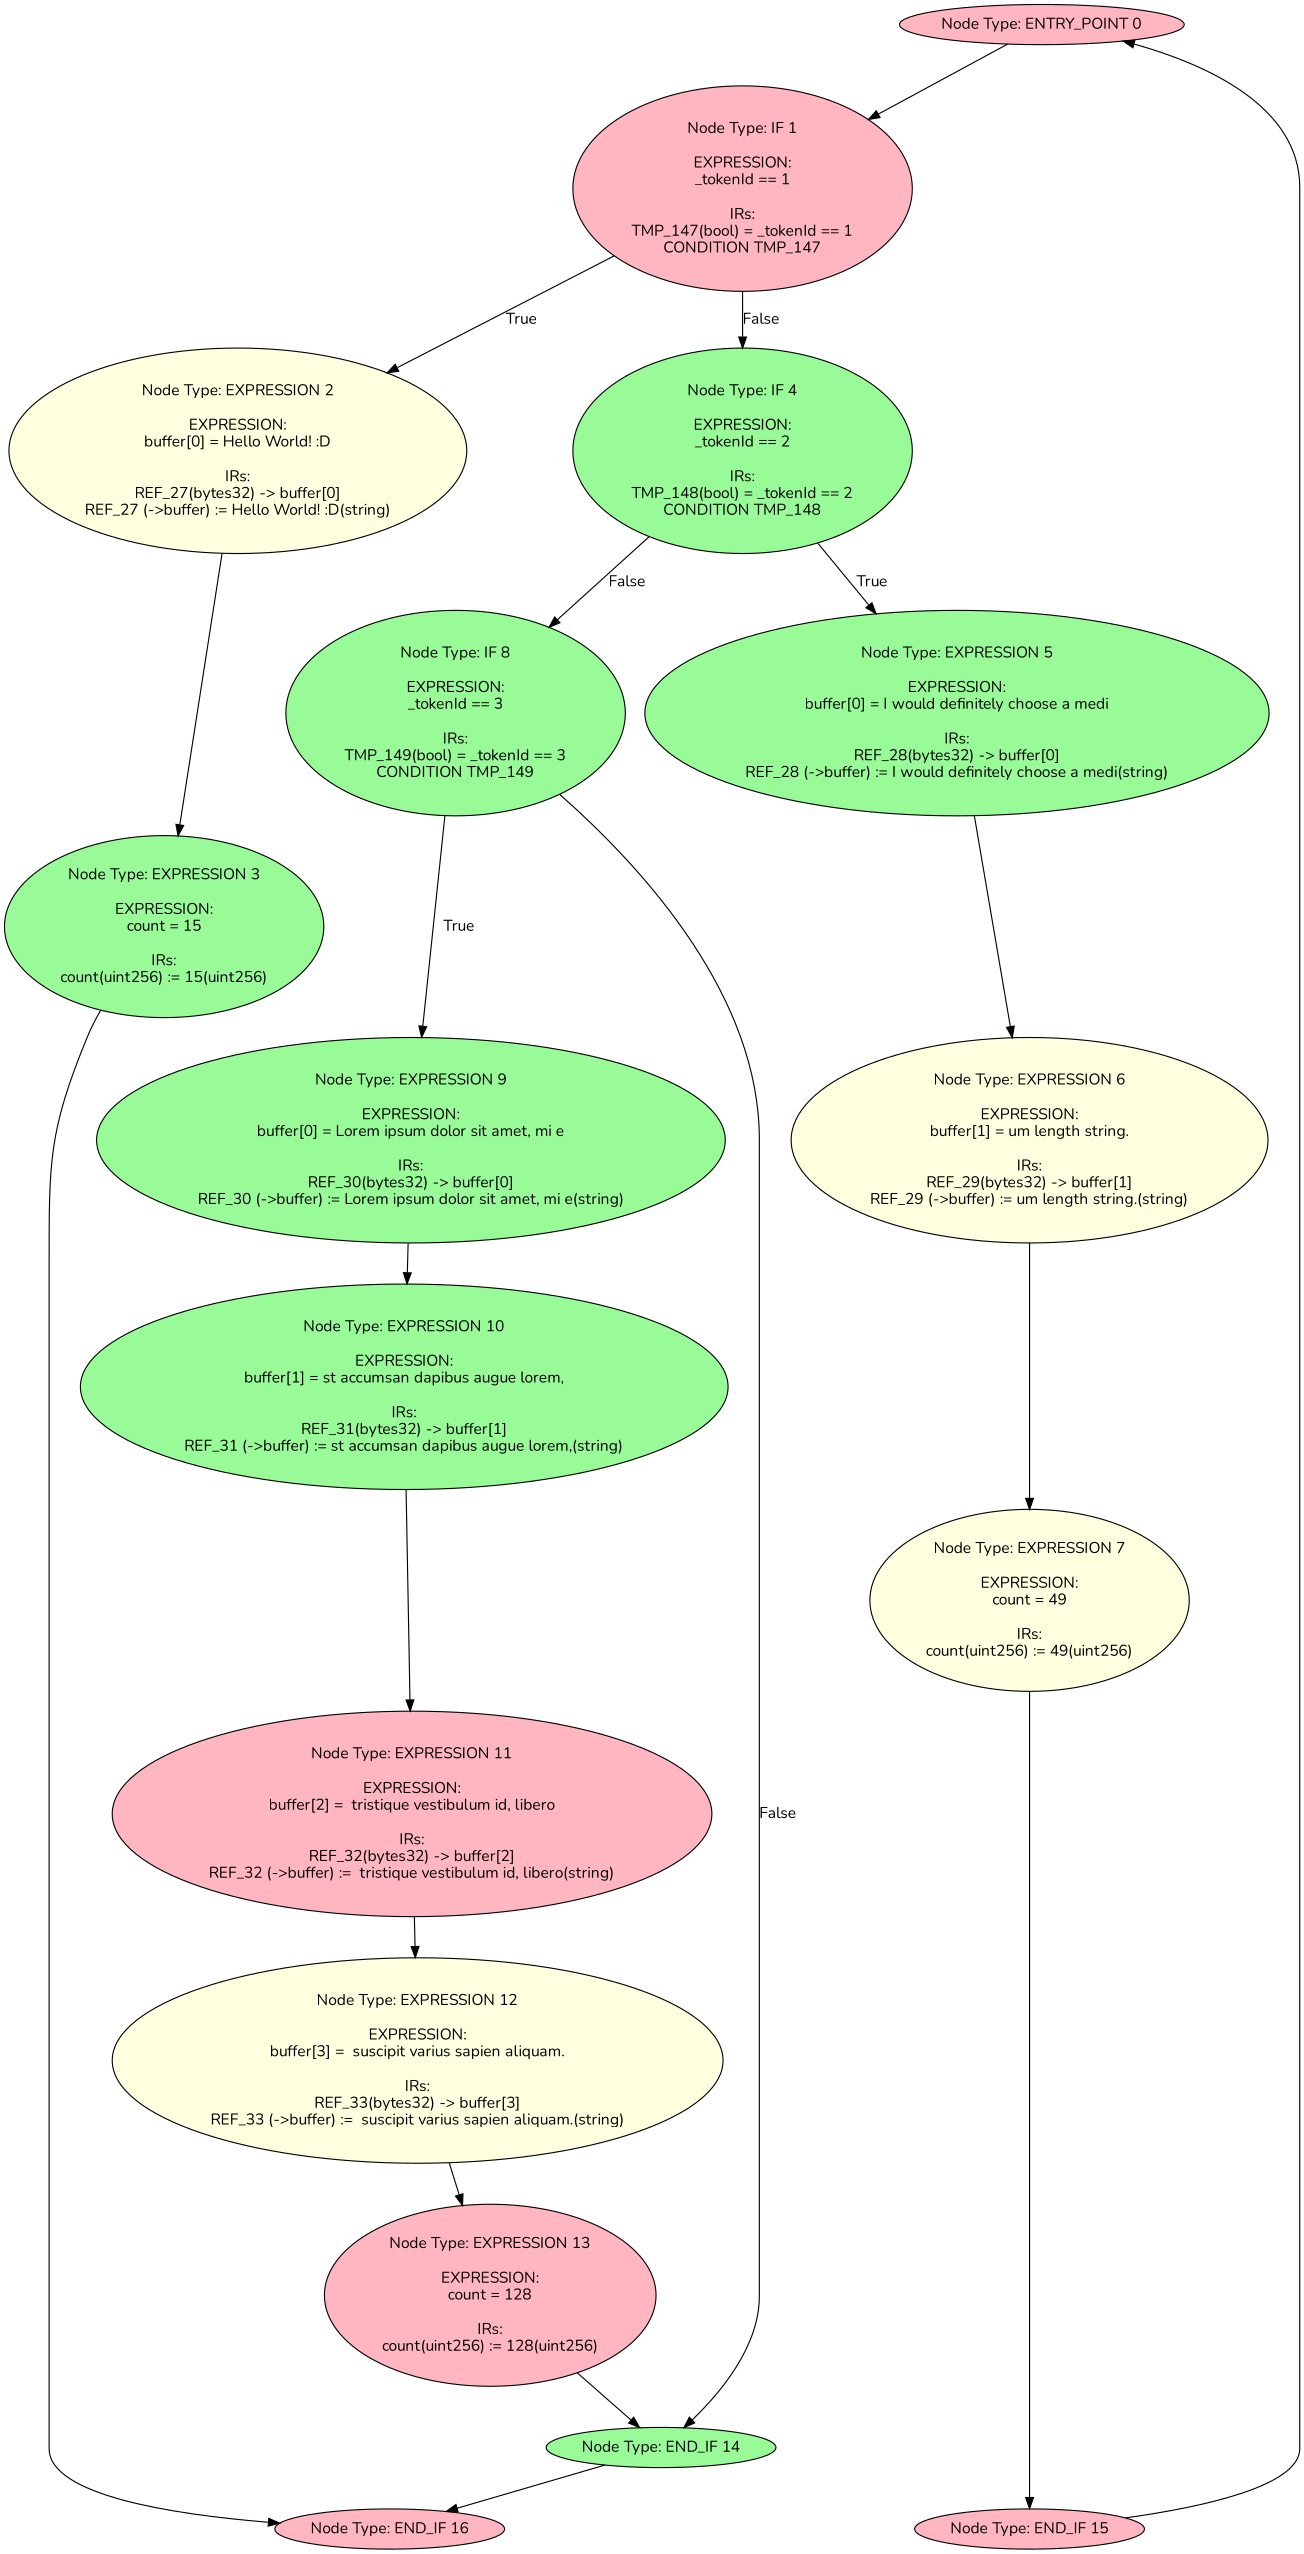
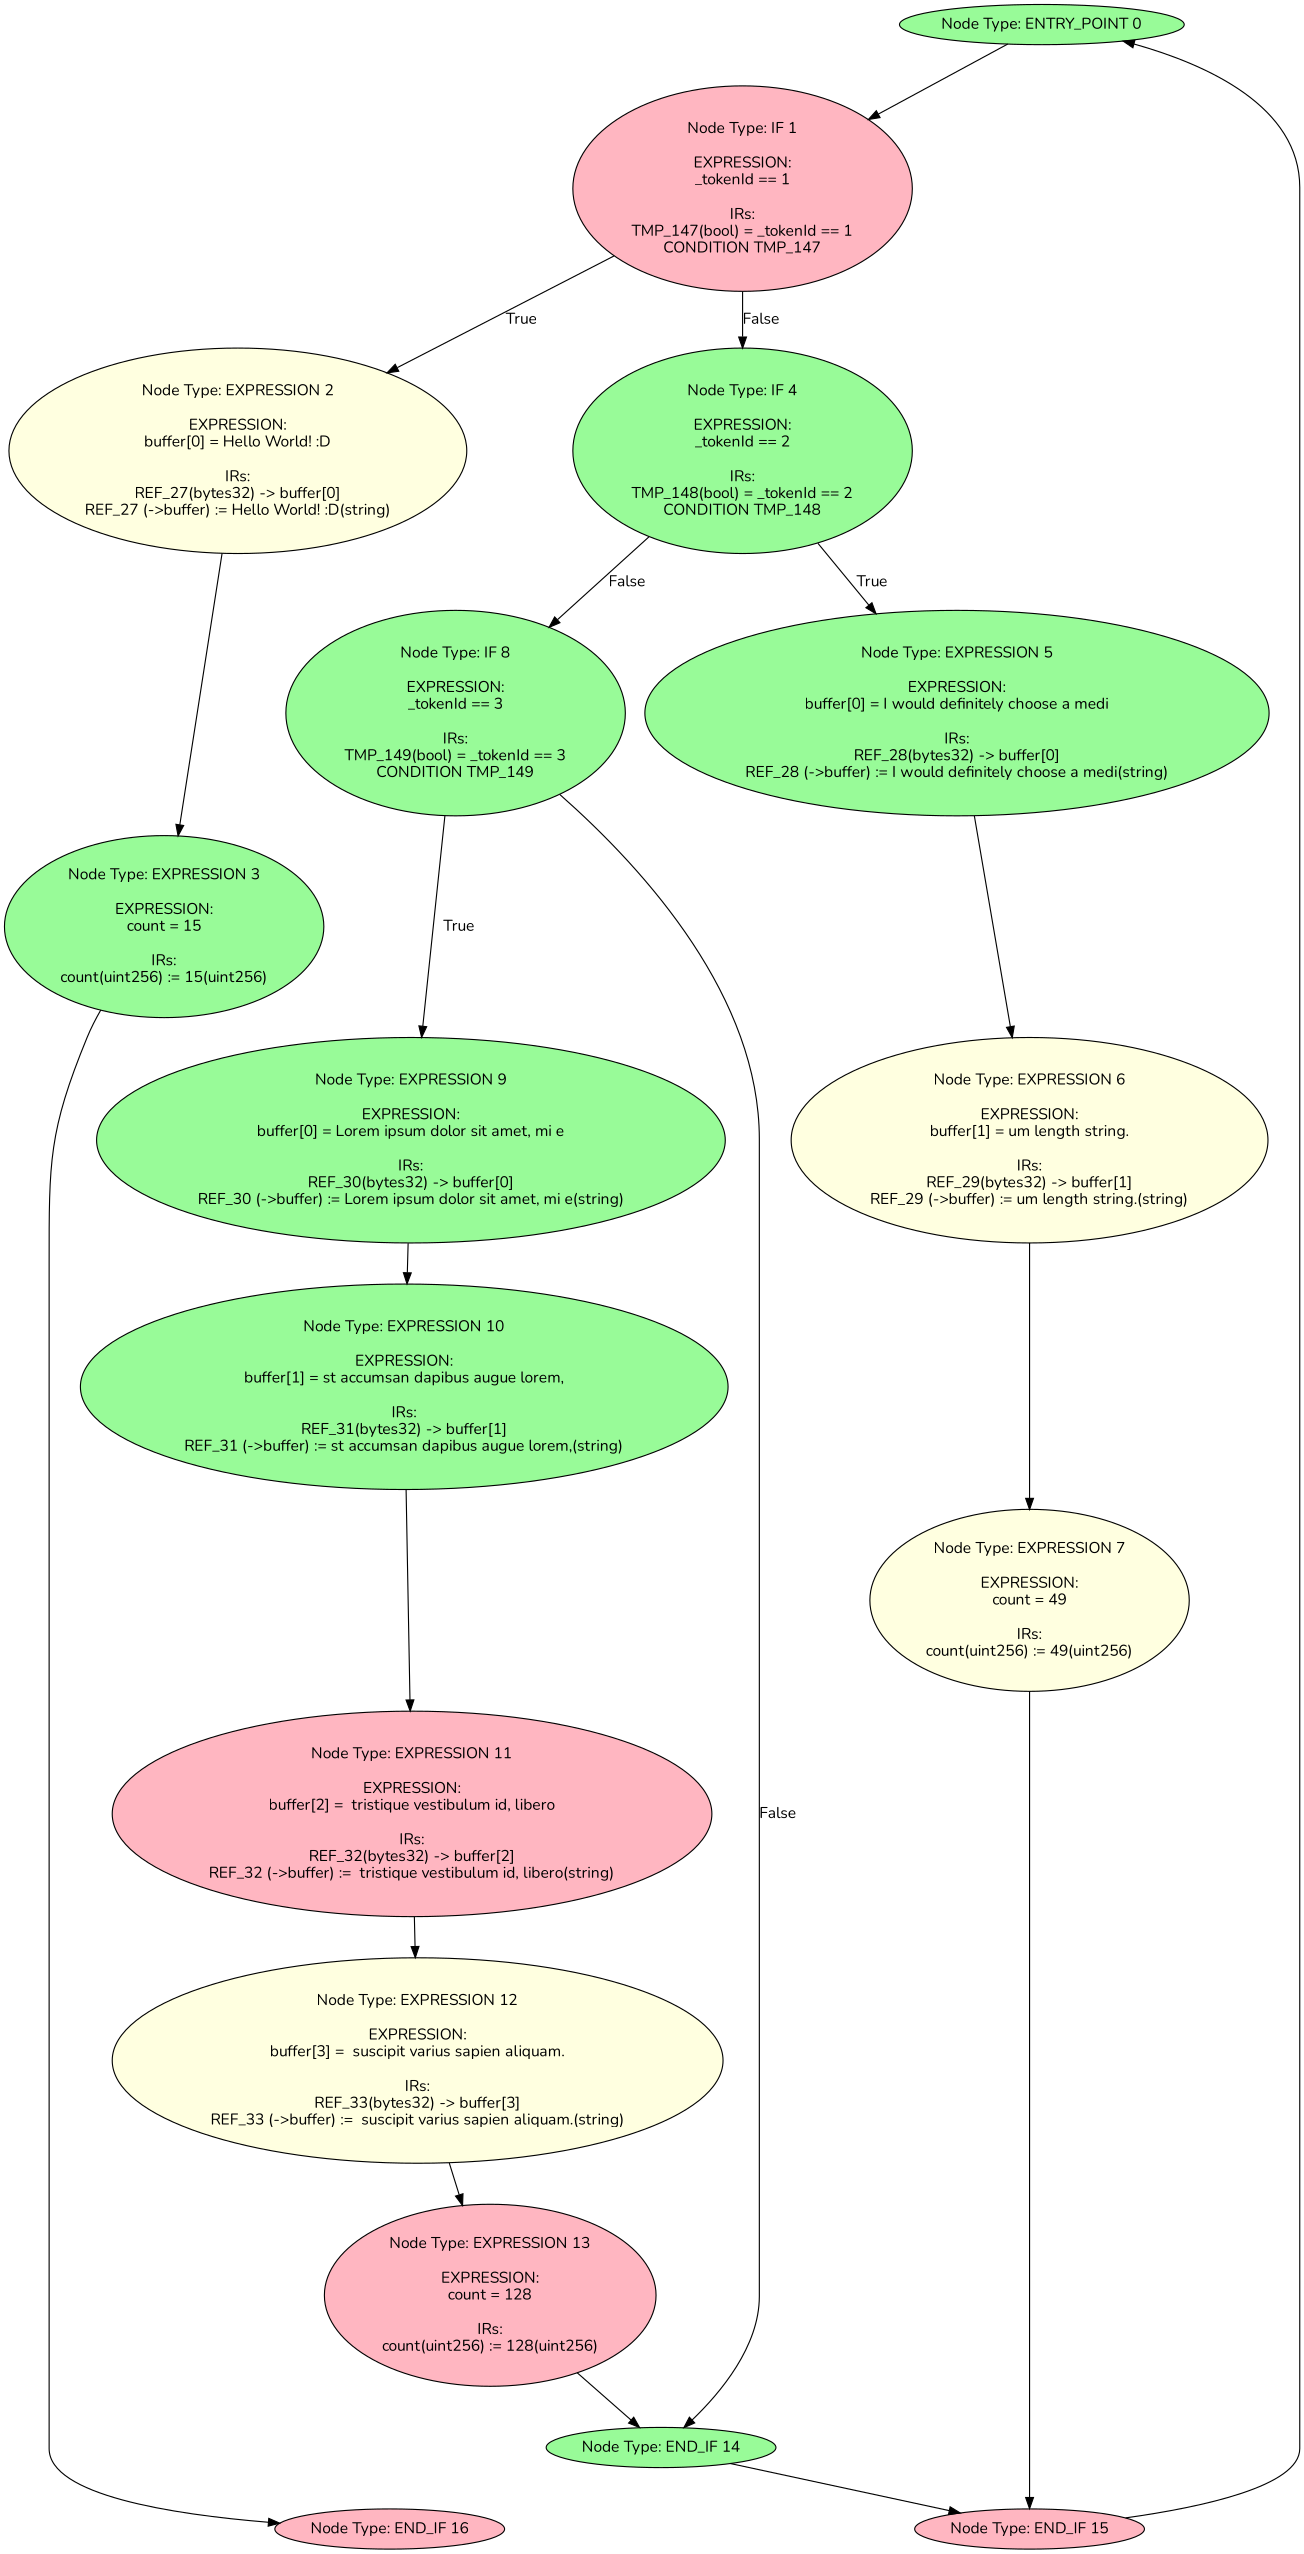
node "Node Type: ENTRY_POINT 0": fillcolor lightpink -> palegreen
edge "Node Type: END_IF 14" -> "Node Type: END_IF 16": now "Node Type: END_IF 14" -> "Node Type: END_IF 15"
